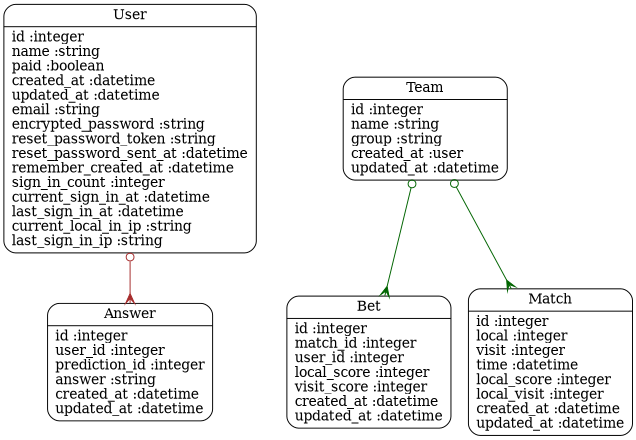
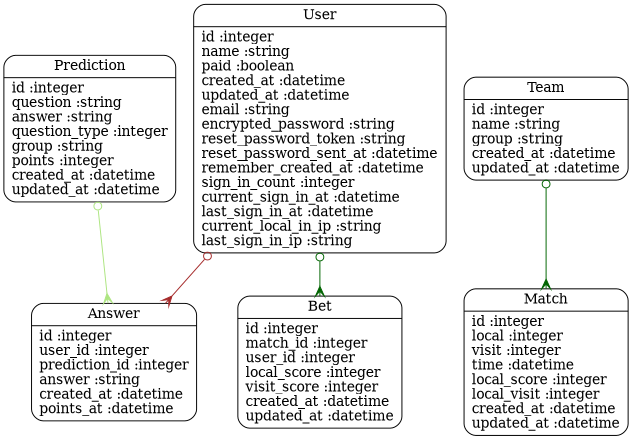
node "Prediction": added
node "Team": text "created_at :user" -> "created_at :datetime"
edge "Team" -- "Bet": now "User" -- "Bet"
node "Answer": text "updated_at :datetime" -> "points_at :datetime"
